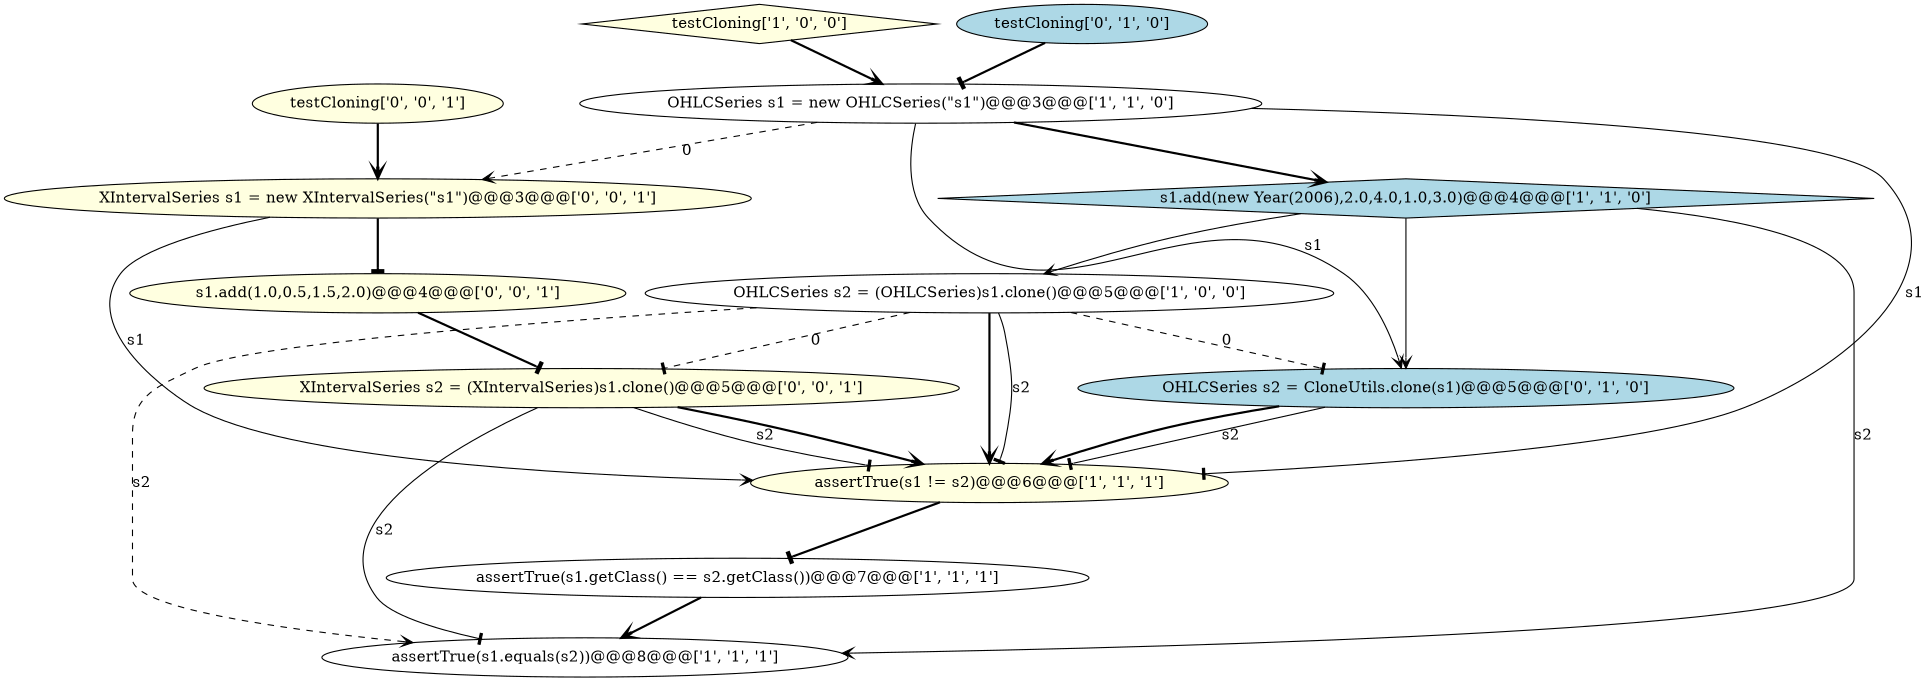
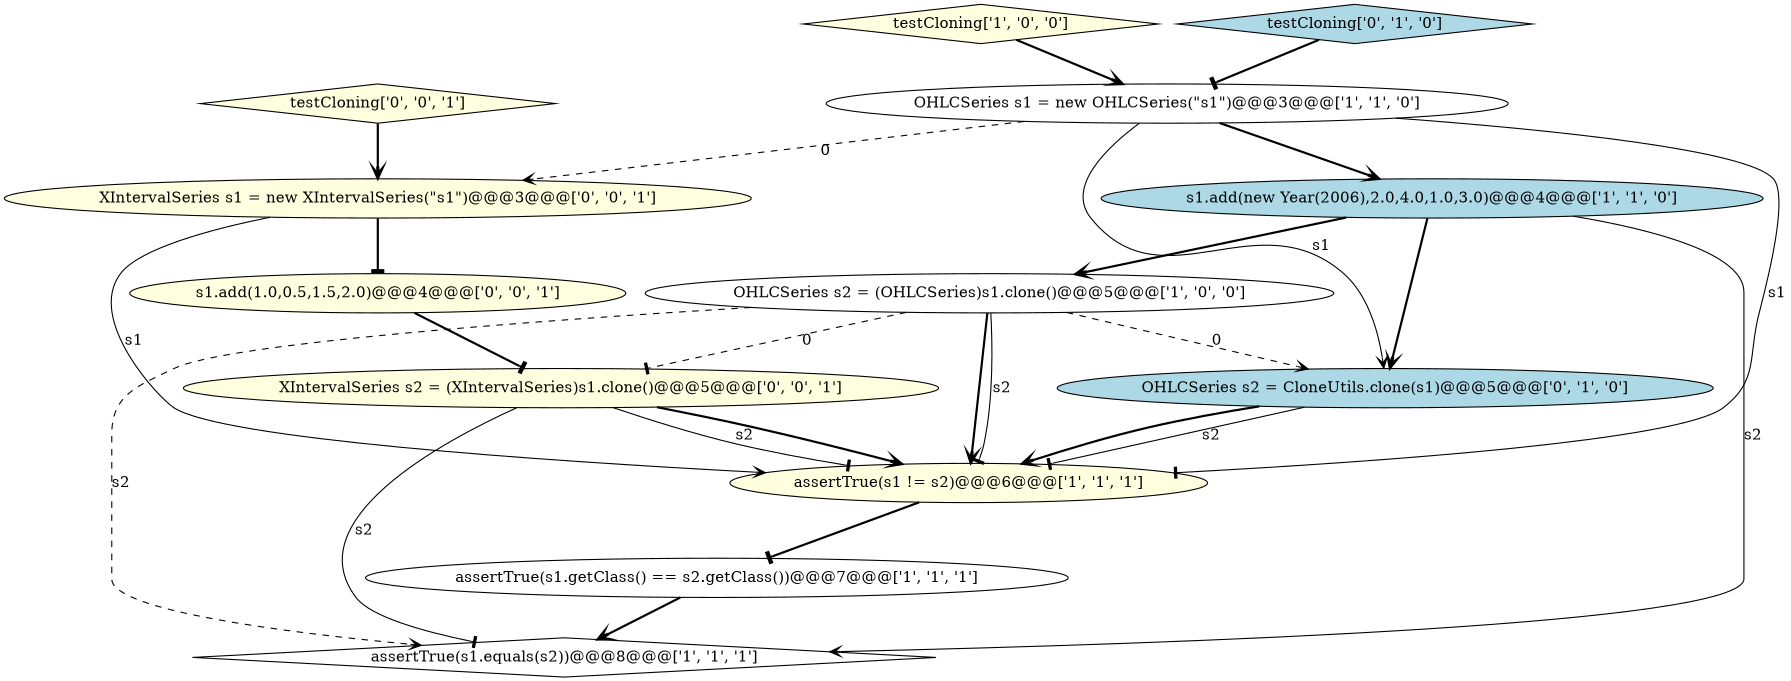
node "testCloning['0', '1', '0']": shape ellipse -> diamond
node "testCloning['0', '0', '1']": shape ellipse -> diamond
node "s1.add(new Year(2006),2.0,4.0,1.0,3.0)@@@4@@@['1', '1', '0']": shape diamond -> ellipse
edge "s1.add(new Year(2006),2.0,4.0,1.0,3.0)@@@4@@@['1', '1', '0']" -> "OHLCSeries s2 = (OHLCSeries)s1.clone()@@@5@@@['1', '0', '0']": style solid -> bold
edge "s1.add(new Year(2006),2.0,4.0,1.0,3.0)@@@4@@@['1', '1', '0']" -> "OHLCSeries s2 = CloneUtils.clone(s1)@@@5@@@['0', '1', '0']": style solid -> bold
edge "OHLCSeries s2 = (OHLCSeries)s1.clone()@@@5@@@['1', '0', '0']" -> "OHLCSeries s2 = CloneUtils.clone(s1)@@@5@@@['0', '1', '0']": arrowhead tee -> vee
node "assertTrue(s1.equals(s2))@@@8@@@['1', '1', '1']": shape ellipse -> diamond
